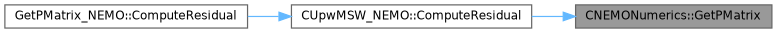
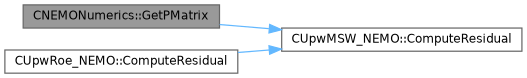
node "GetPMatrix_NEMO::ComputeResidual": label "GetPMatrix_NEMO::ComputeResidual" -> "CUpwRoe_NEMO::ComputeResidual"
edge "CUpwMSW_NEMO::ComputeResidual" -> "CNEMONumerics::GetPMatrix": reversed
